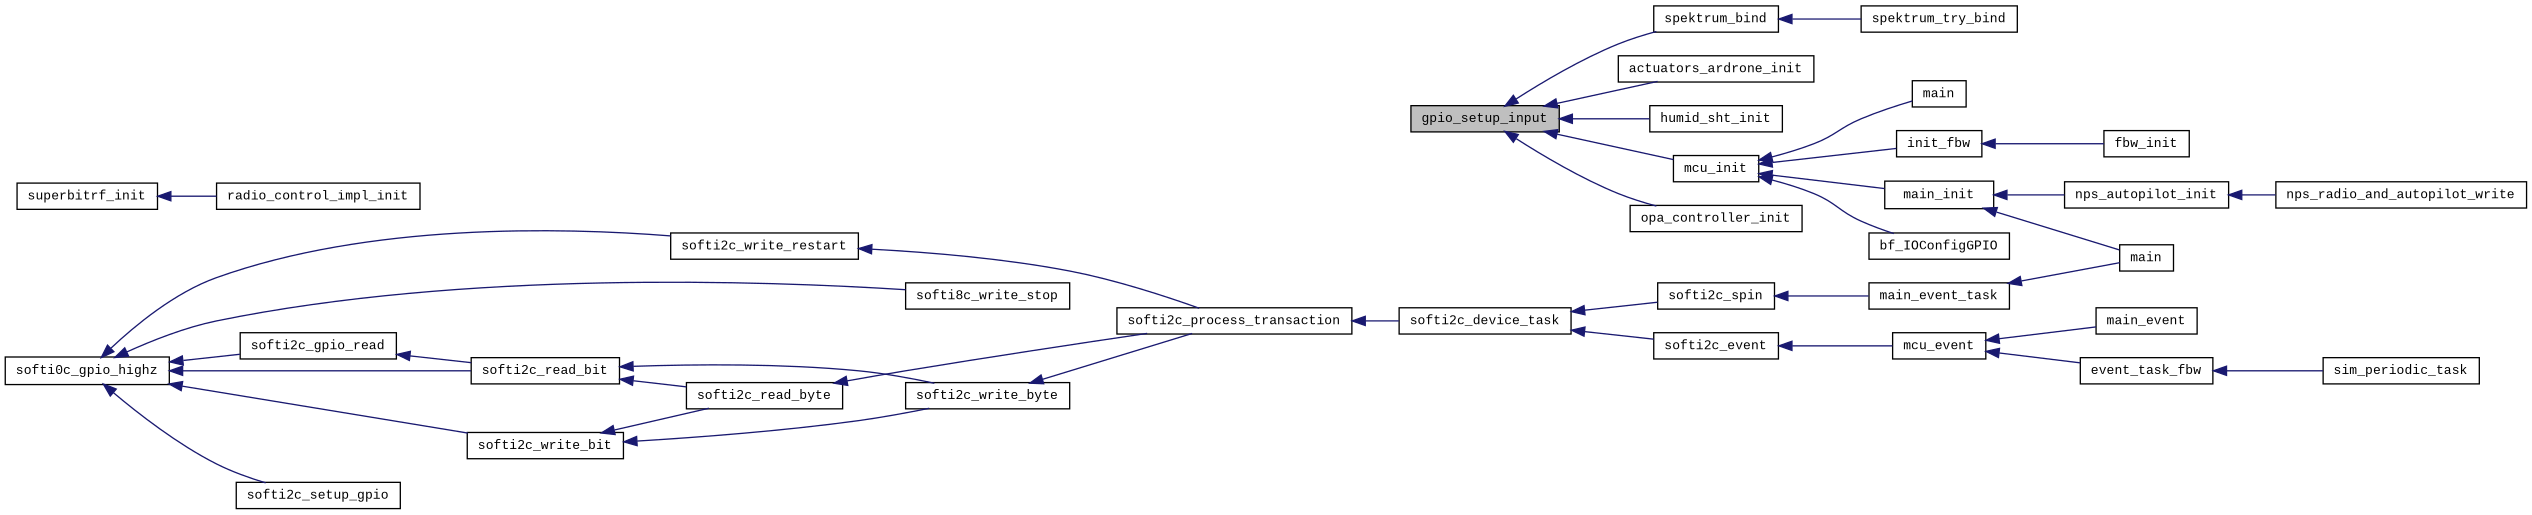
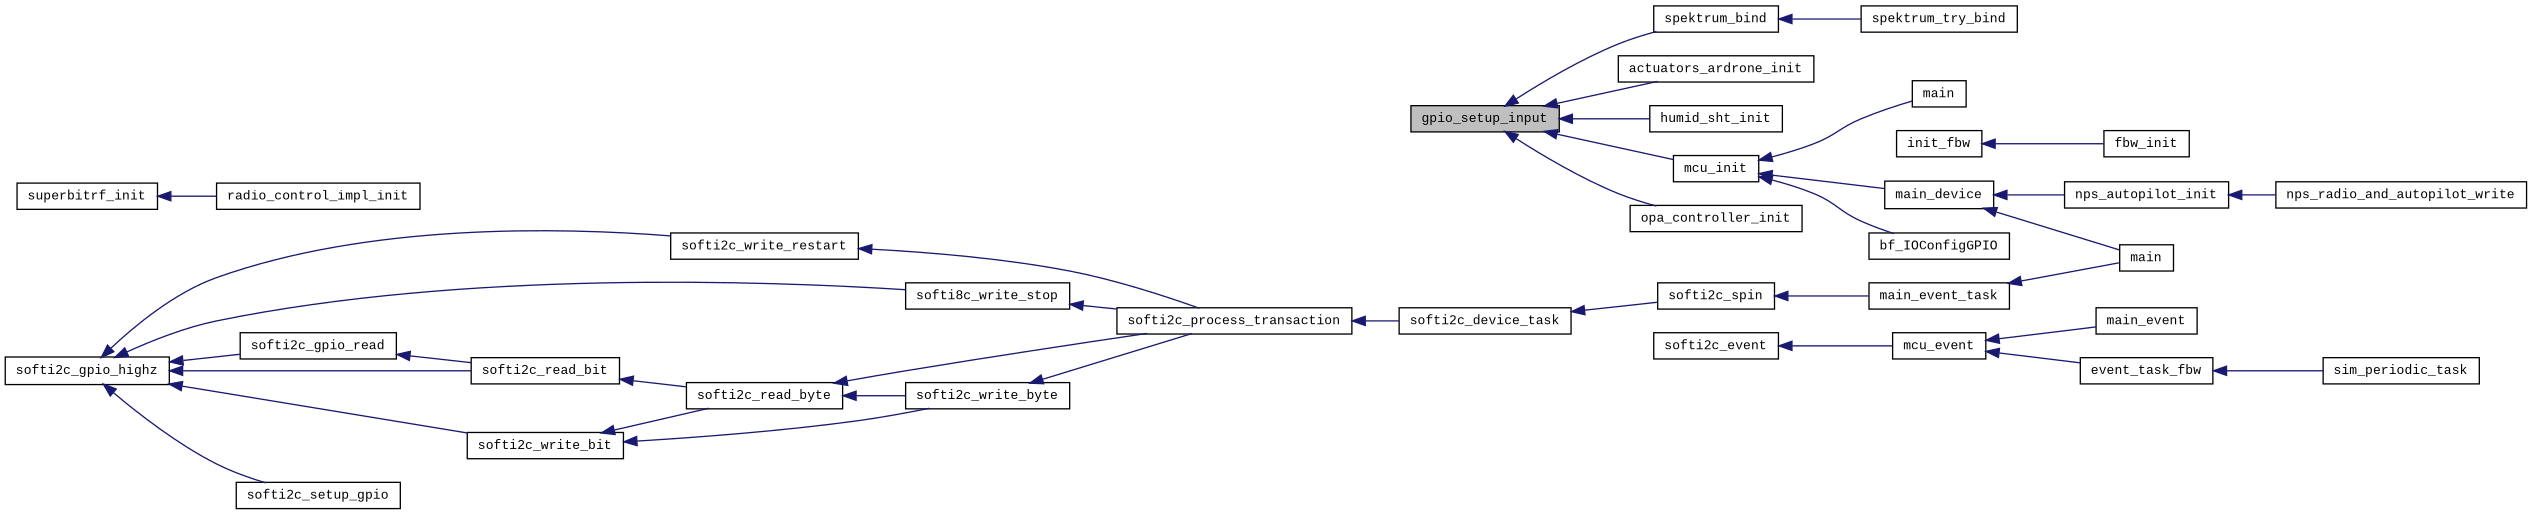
edge "init_fbw" -> "mcu_init": removed
node "main_init": label "main_init" -> "main_device"
edge "softi2c_process_transaction" -> "softi8c_write_stop": added
edge "softi2c_event" -> "softi2c_device_task": removed
edge "softi2c_write_byte" -> "softi2c_read_bit": now "softi2c_write_byte" -> "softi2c_read_byte"
node "softi0c_gpio_highz": label "softi0c_gpio_highz" -> "softi2c_gpio_highz"
